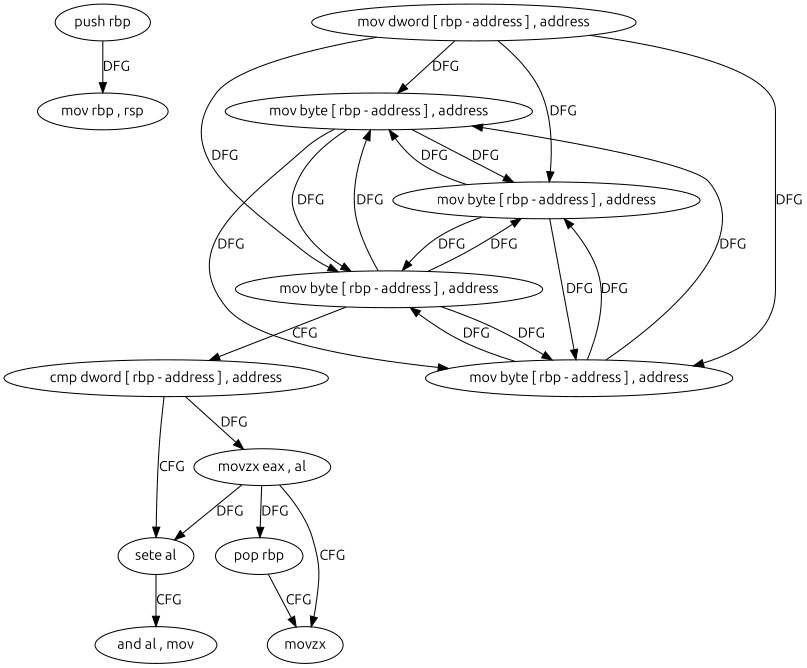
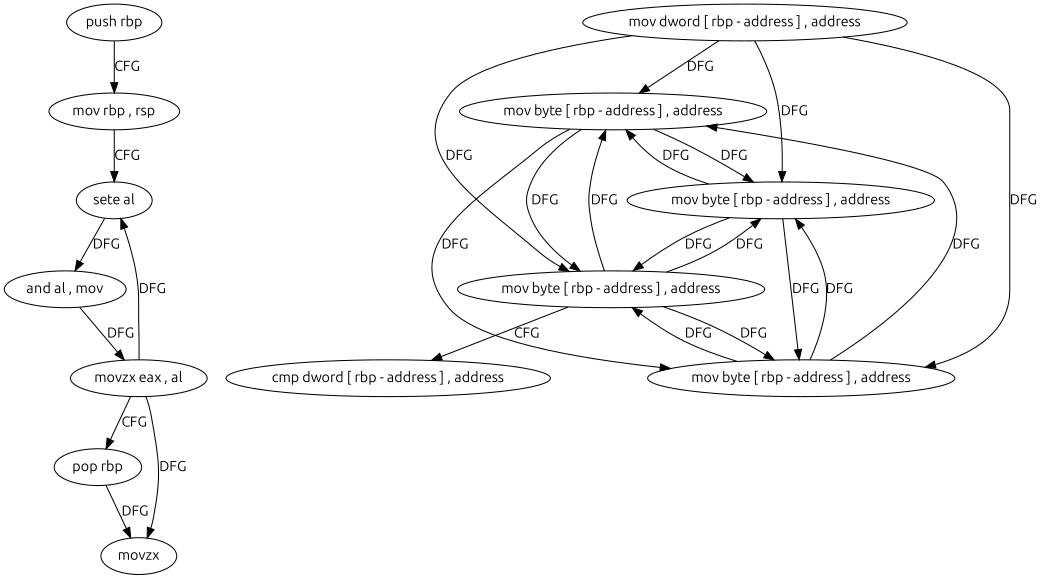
edge "push rbp" -> "mov rbp , rsp": label "DFG" -> "CFG"
edge "cmp dword [ rbp - address ] , address" -> "movzx eax , al": now "and al , mov" -> "movzx eax , al"
edge "cmp dword [ rbp - address ] , address" -> "sete al": now "mov rbp , rsp" -> "sete al"
edge "movzx eax , al" -> "pop rbp": label "DFG" -> "CFG"
edge "movzx eax , al" -> "movzx": label "CFG" -> "DFG"
edge "sete al" -> "and al , mov": label "CFG" -> "DFG"
edge "pop rbp" -> "movzx": label "CFG" -> "DFG"
